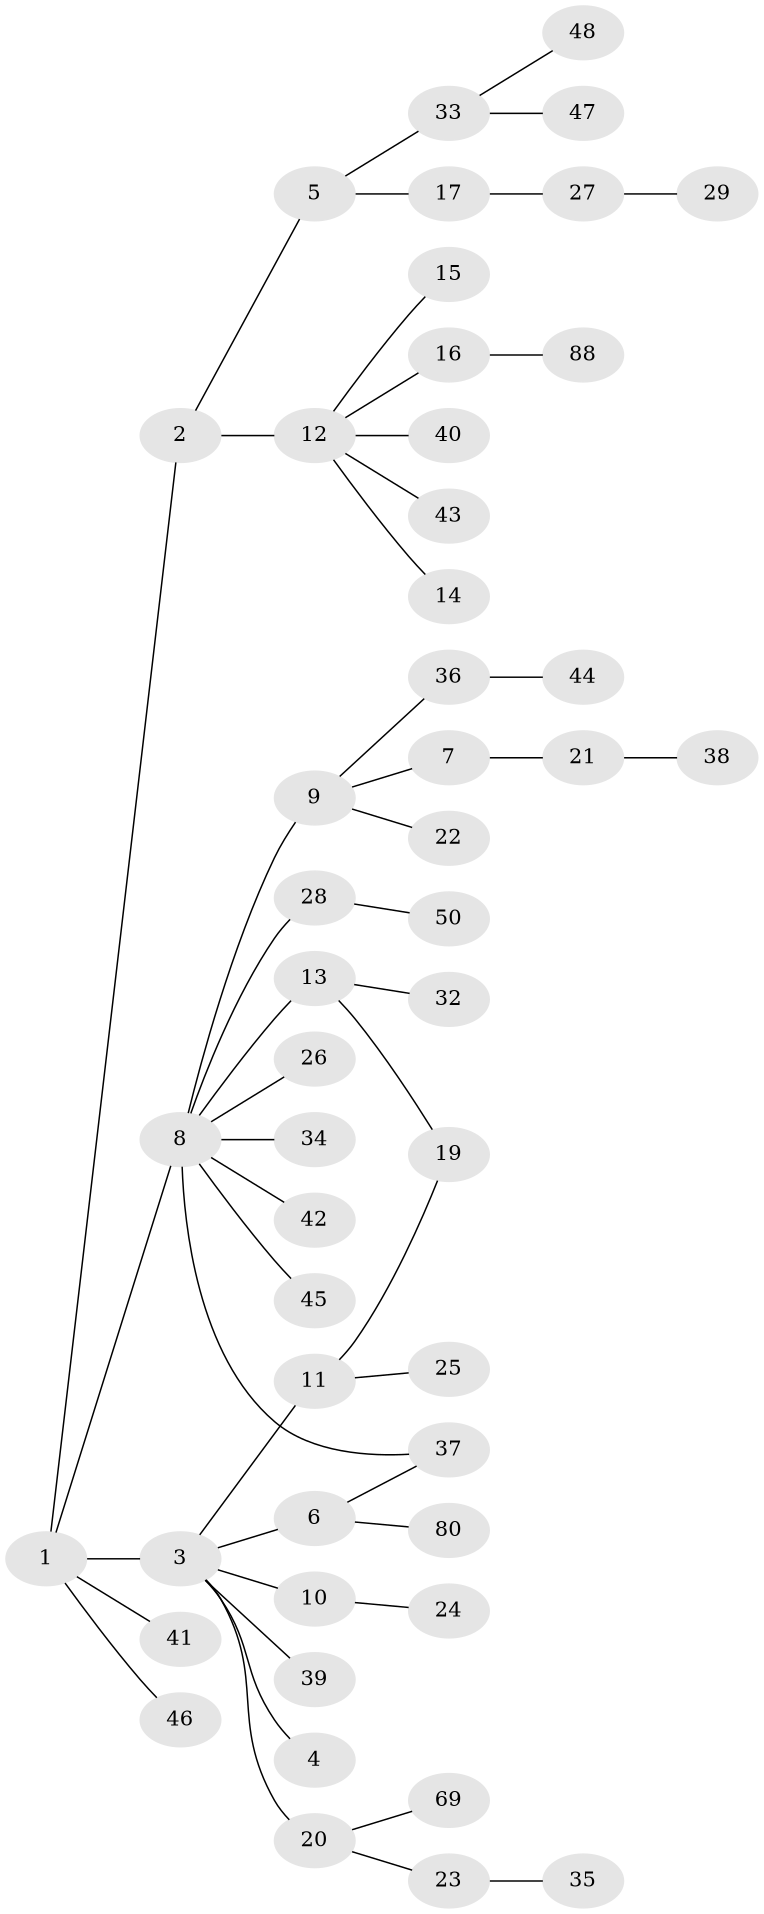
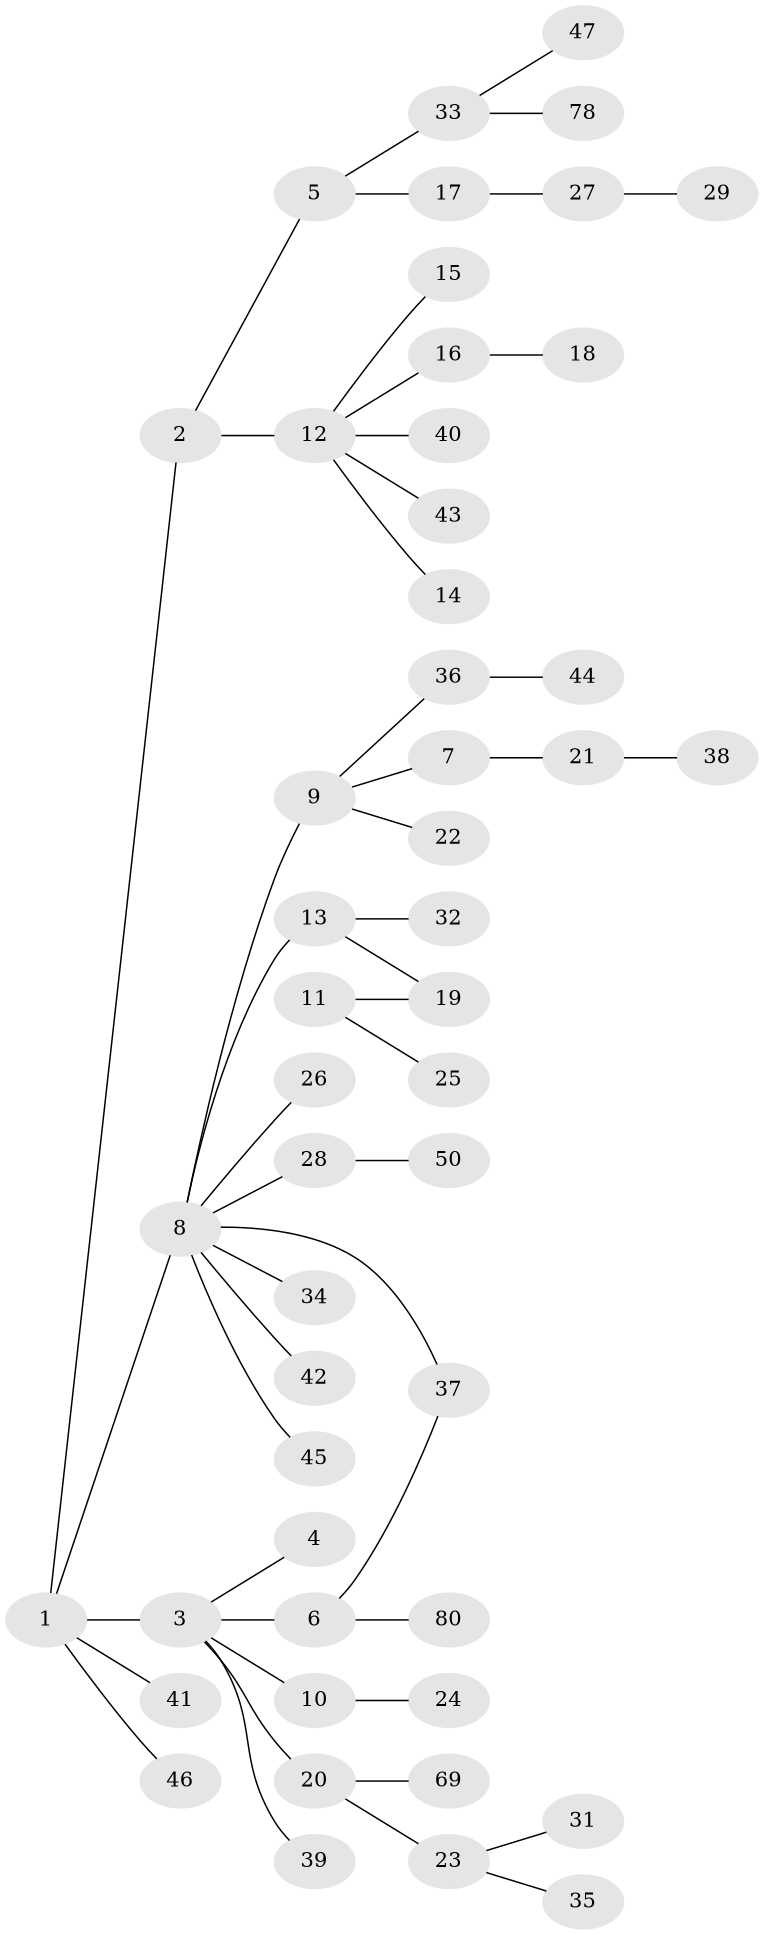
node "48": label "48" -> "78"
node "88": label "88" -> "18"
edge "11" -- "3": removed
node "31": added
